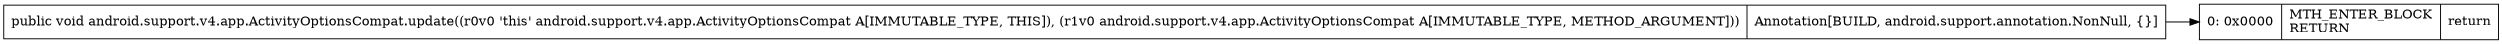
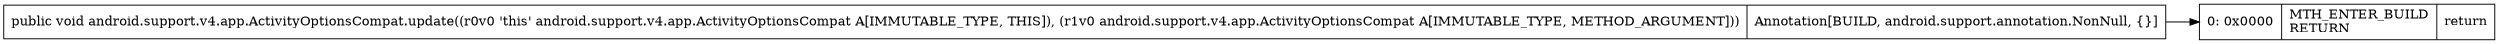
node "0: 0x0000": text "MTH_ENTER_BLOCK" -> "MTH_ENTER_BUILD"
